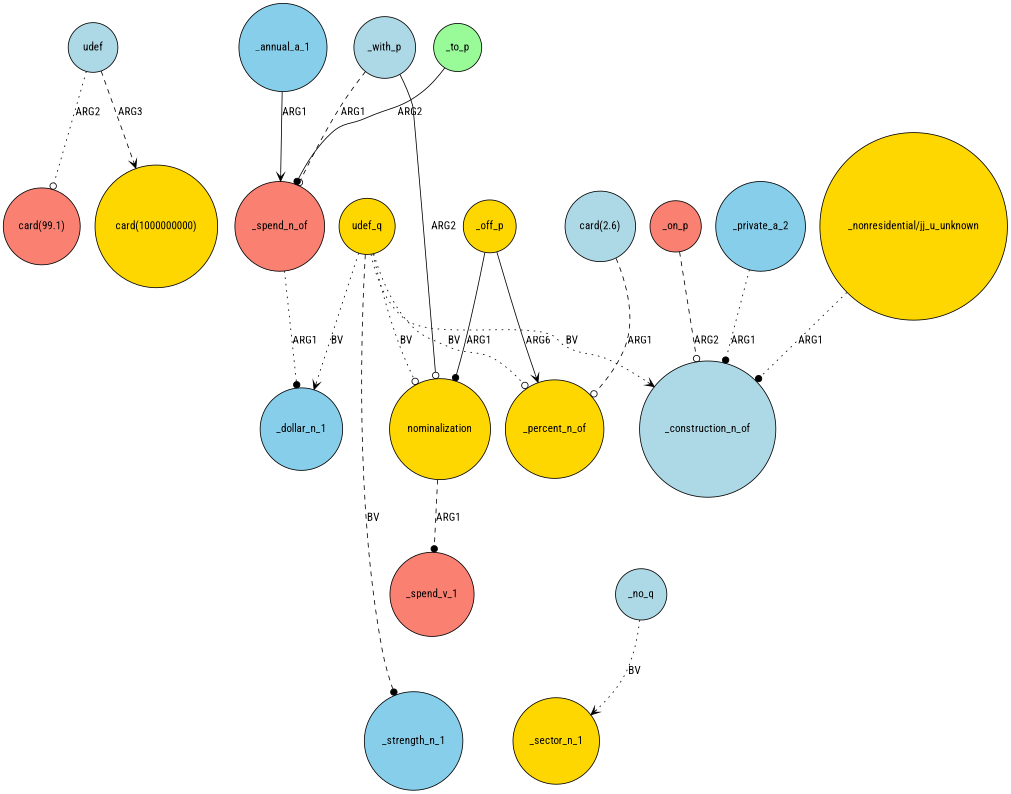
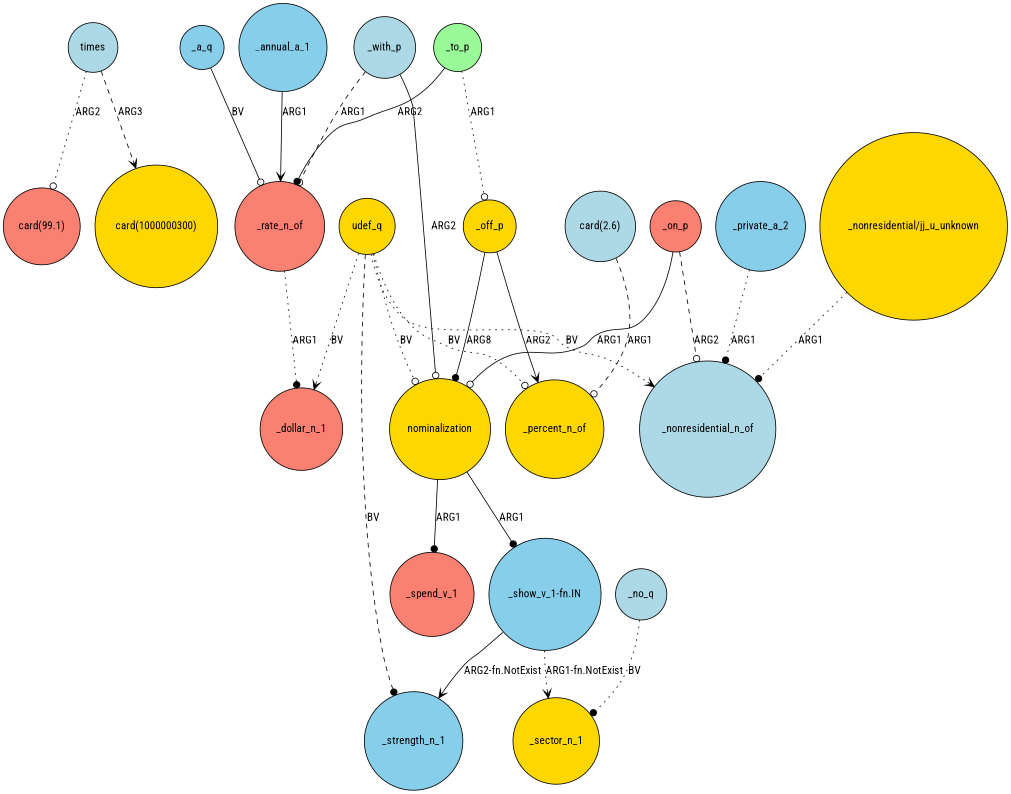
node "udef": label "udef" -> "times"
node "_a_q": added
edge "_to_p" -> "_off_p": added, label "ARG1"
node "card(1000000000)": label "card(1000000000)" -> "card(1000000300)"
node "_spend_n_of": label "_spend_n_of" -> "_rate_n_of"
edge "_on_p" -> "nominalization": added, label "ARG1"
edge "_off_p" -> "nominalization": label "ARG1" -> "ARG8"
edge "_off_p" -> "_percent_n_of": label "ARG6" -> "ARG2"
node "_dollar_n_1": fillcolor skyblue -> salmon
node "_construction_n_of": label "_construction_n_of" -> "_nonresidential_n_of"
edge "nominalization" -> "_spend_v_1": style dashed -> solid
node "_show_v_1-fn.IN": added
edge "_no_q" -> "_sector_n_1": arrowhead vee -> dot
